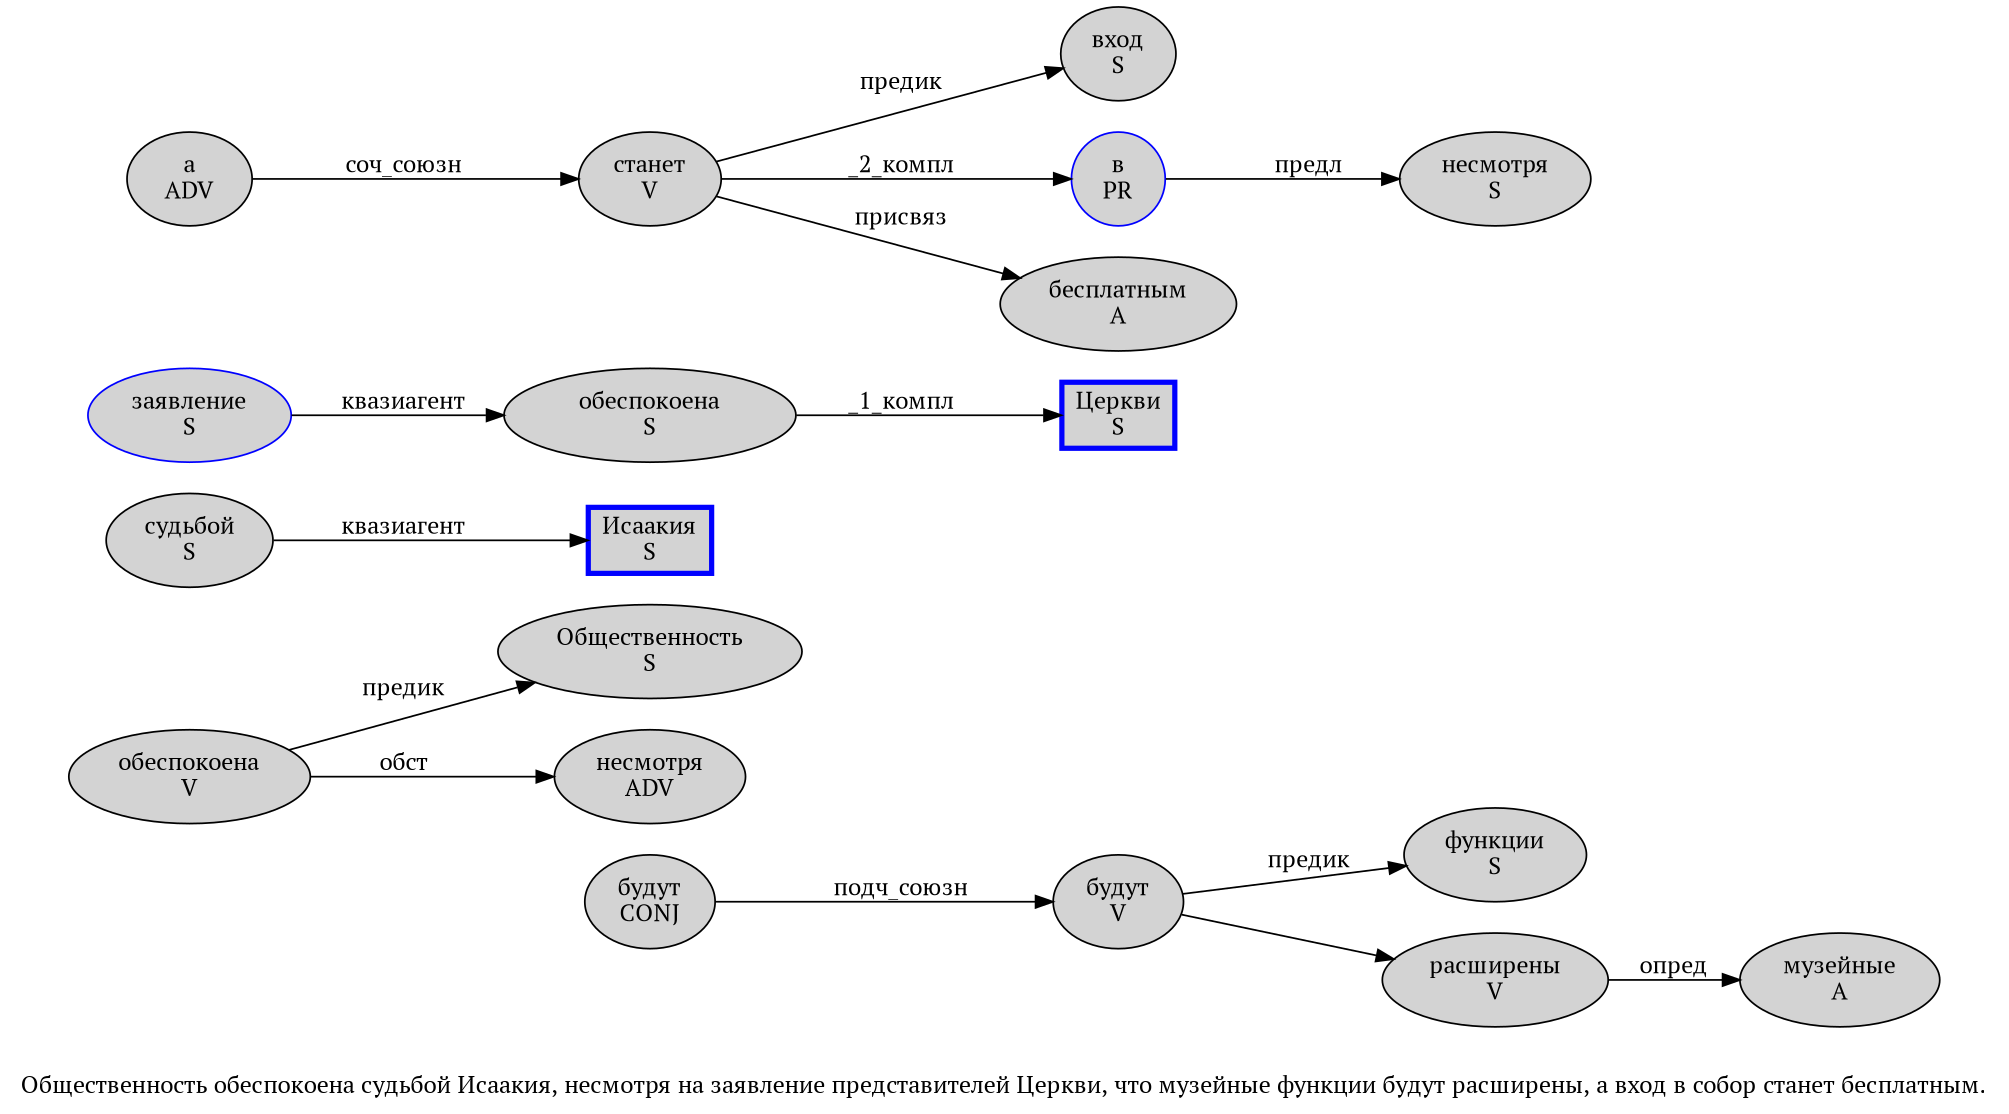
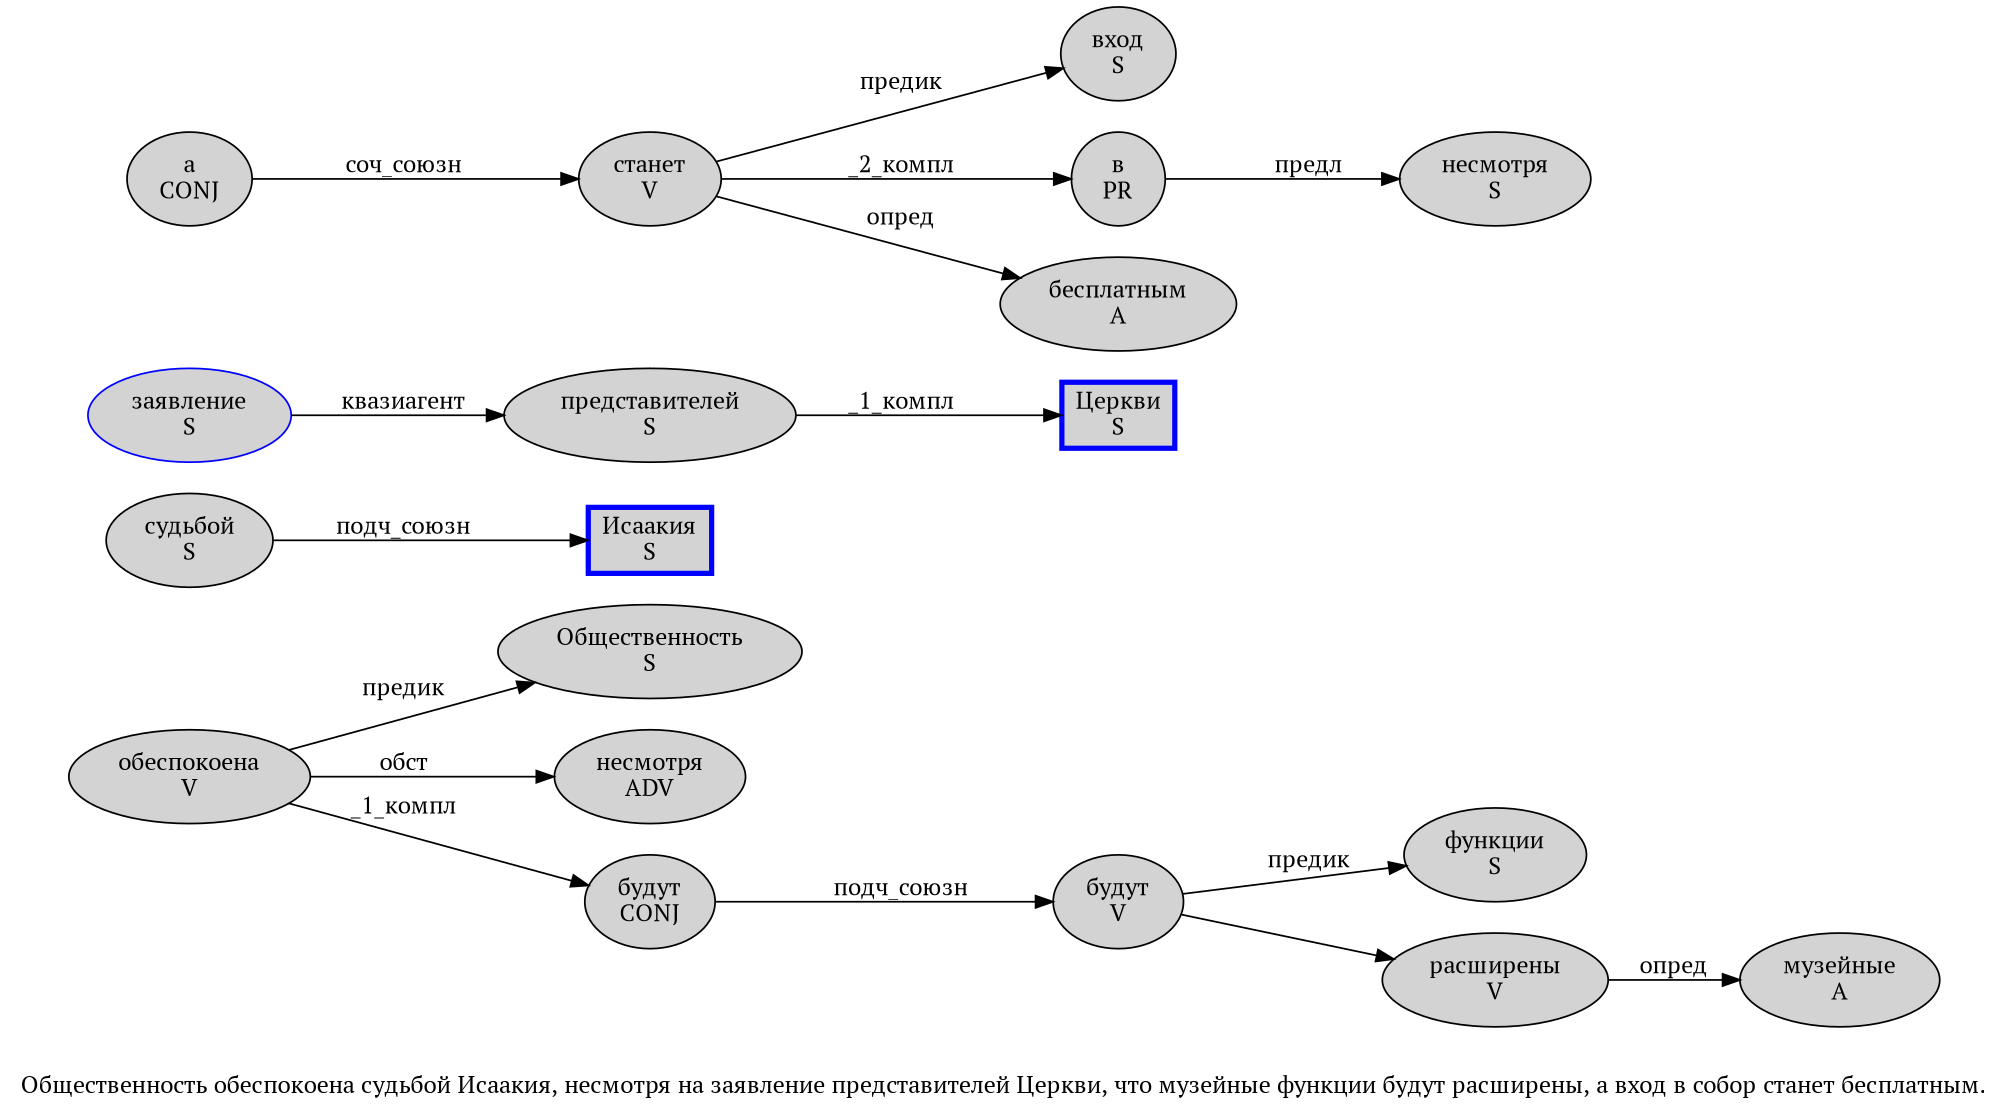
node "а ADV": label "а ADV" -> "а CONJ"
node "в PR": color blue -> black
edge "станет V" -> "бесплатным A": label "присвяз" -> "опред"
node "обеспокоена S": label "обеспокоена S" -> "представителей S"
edge "судьбой S" -> "Исаакия S": label "квазиагент" -> "подч_союзн"
edge "обеспокоена V" -> "будут CONJ": added, label "_1_компл"
